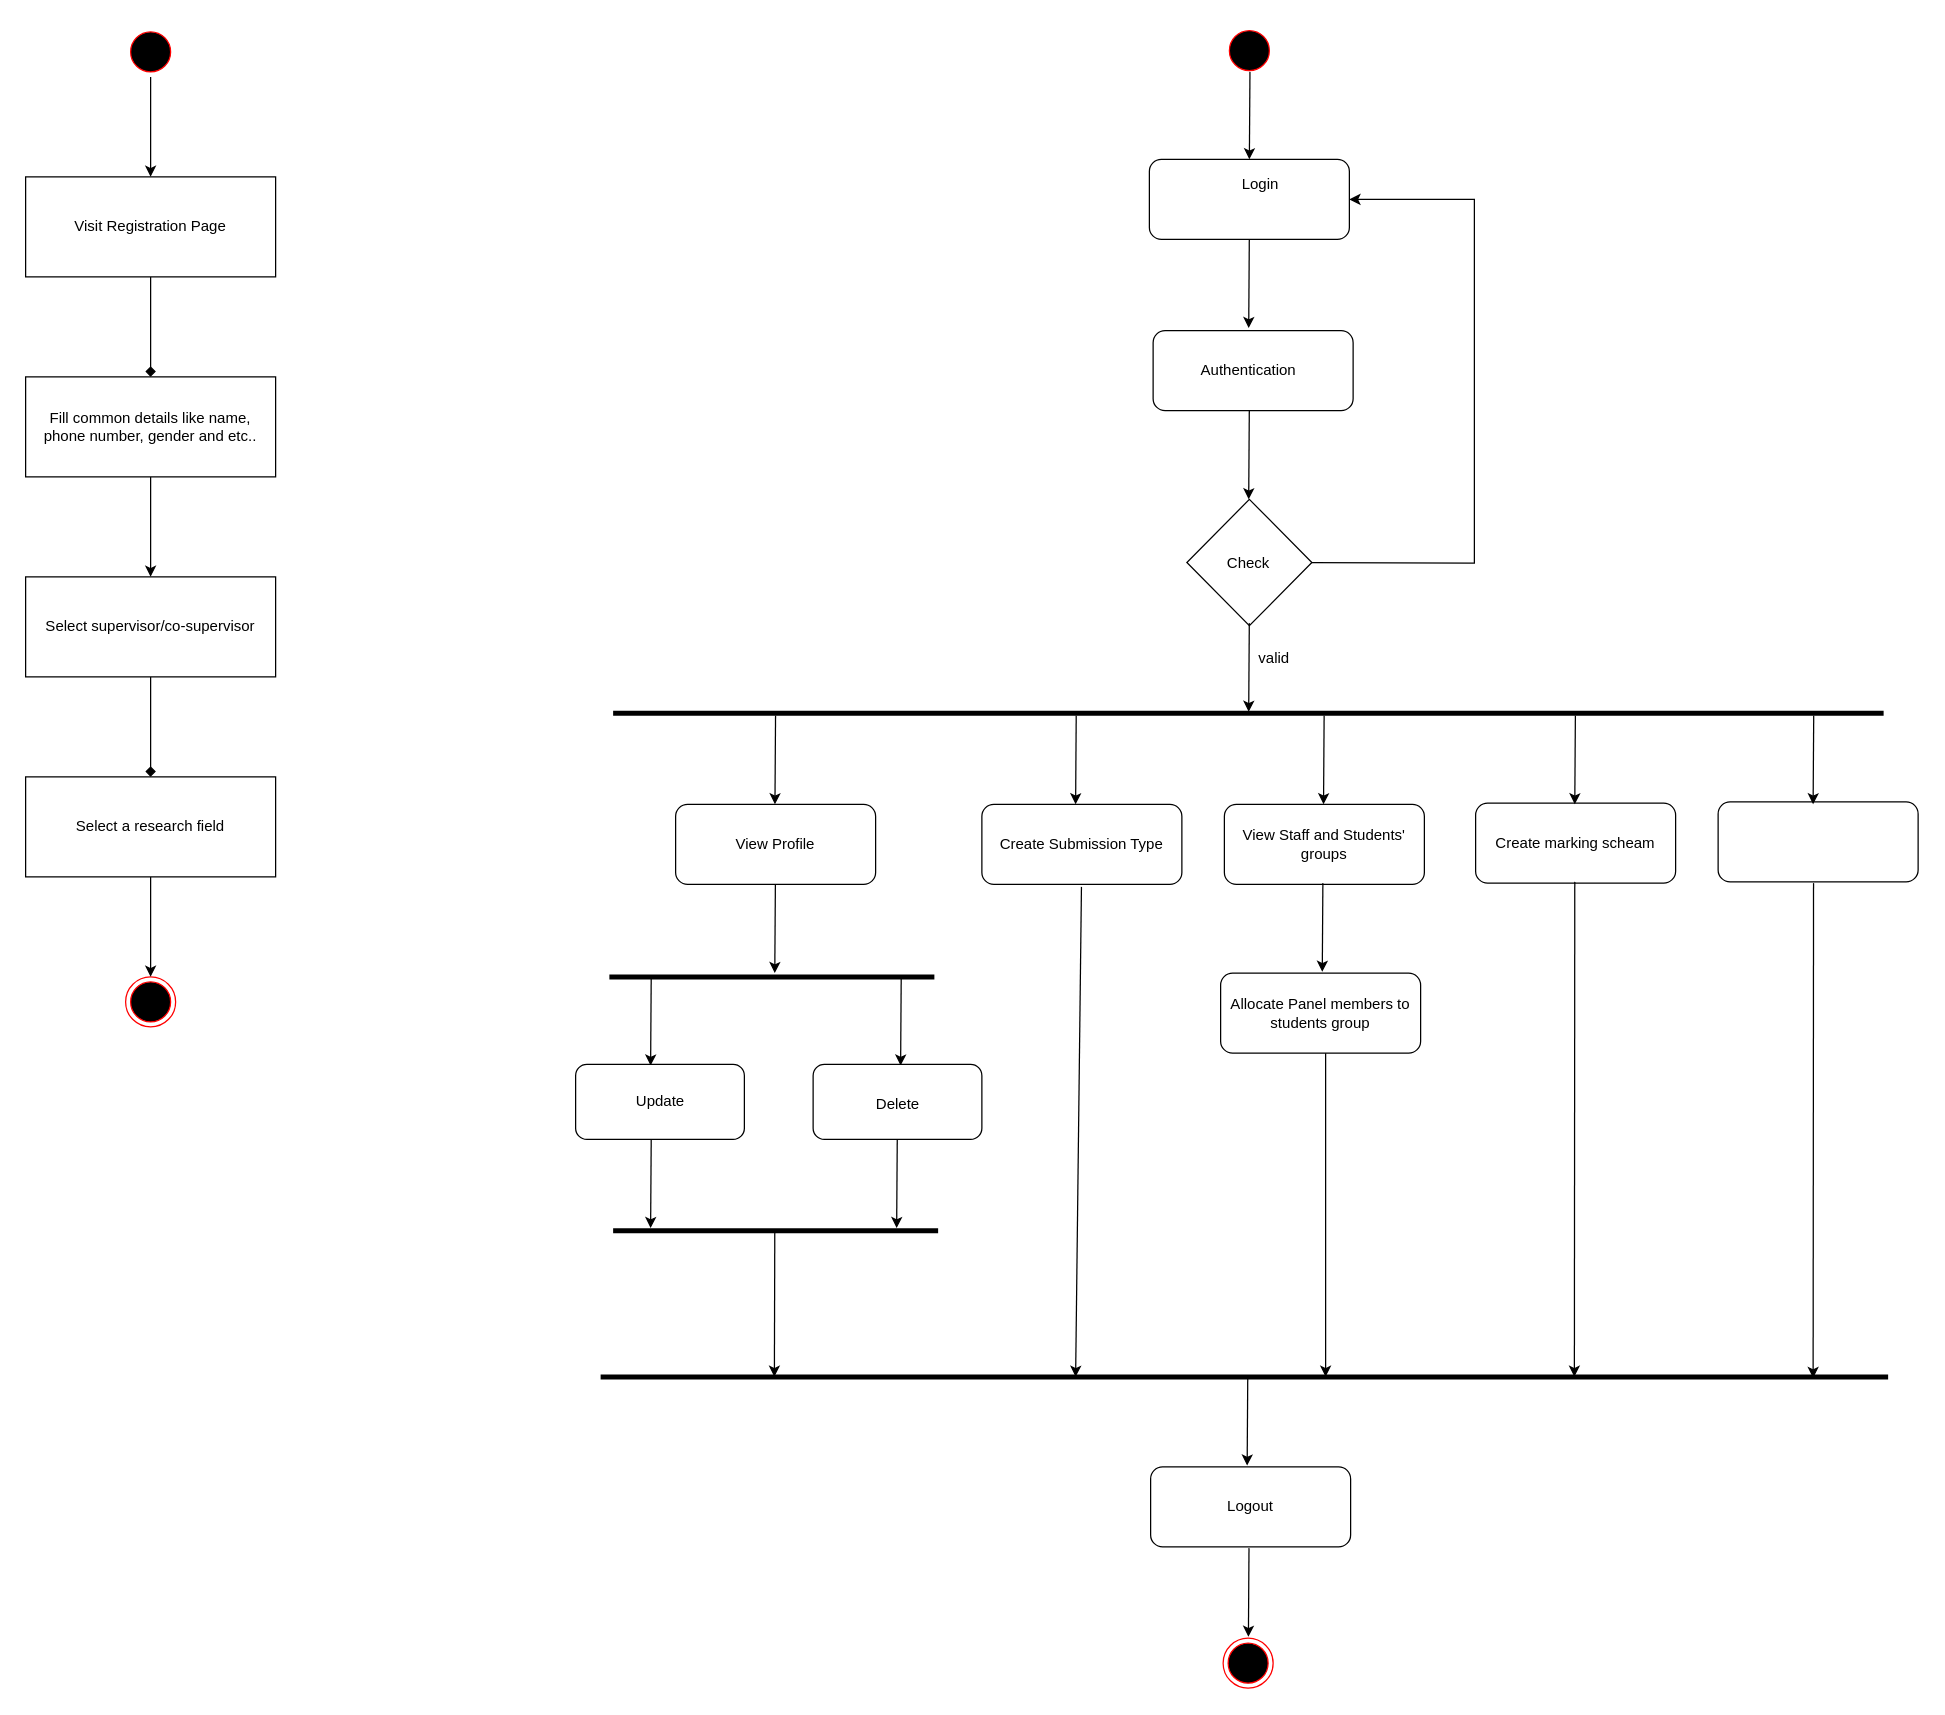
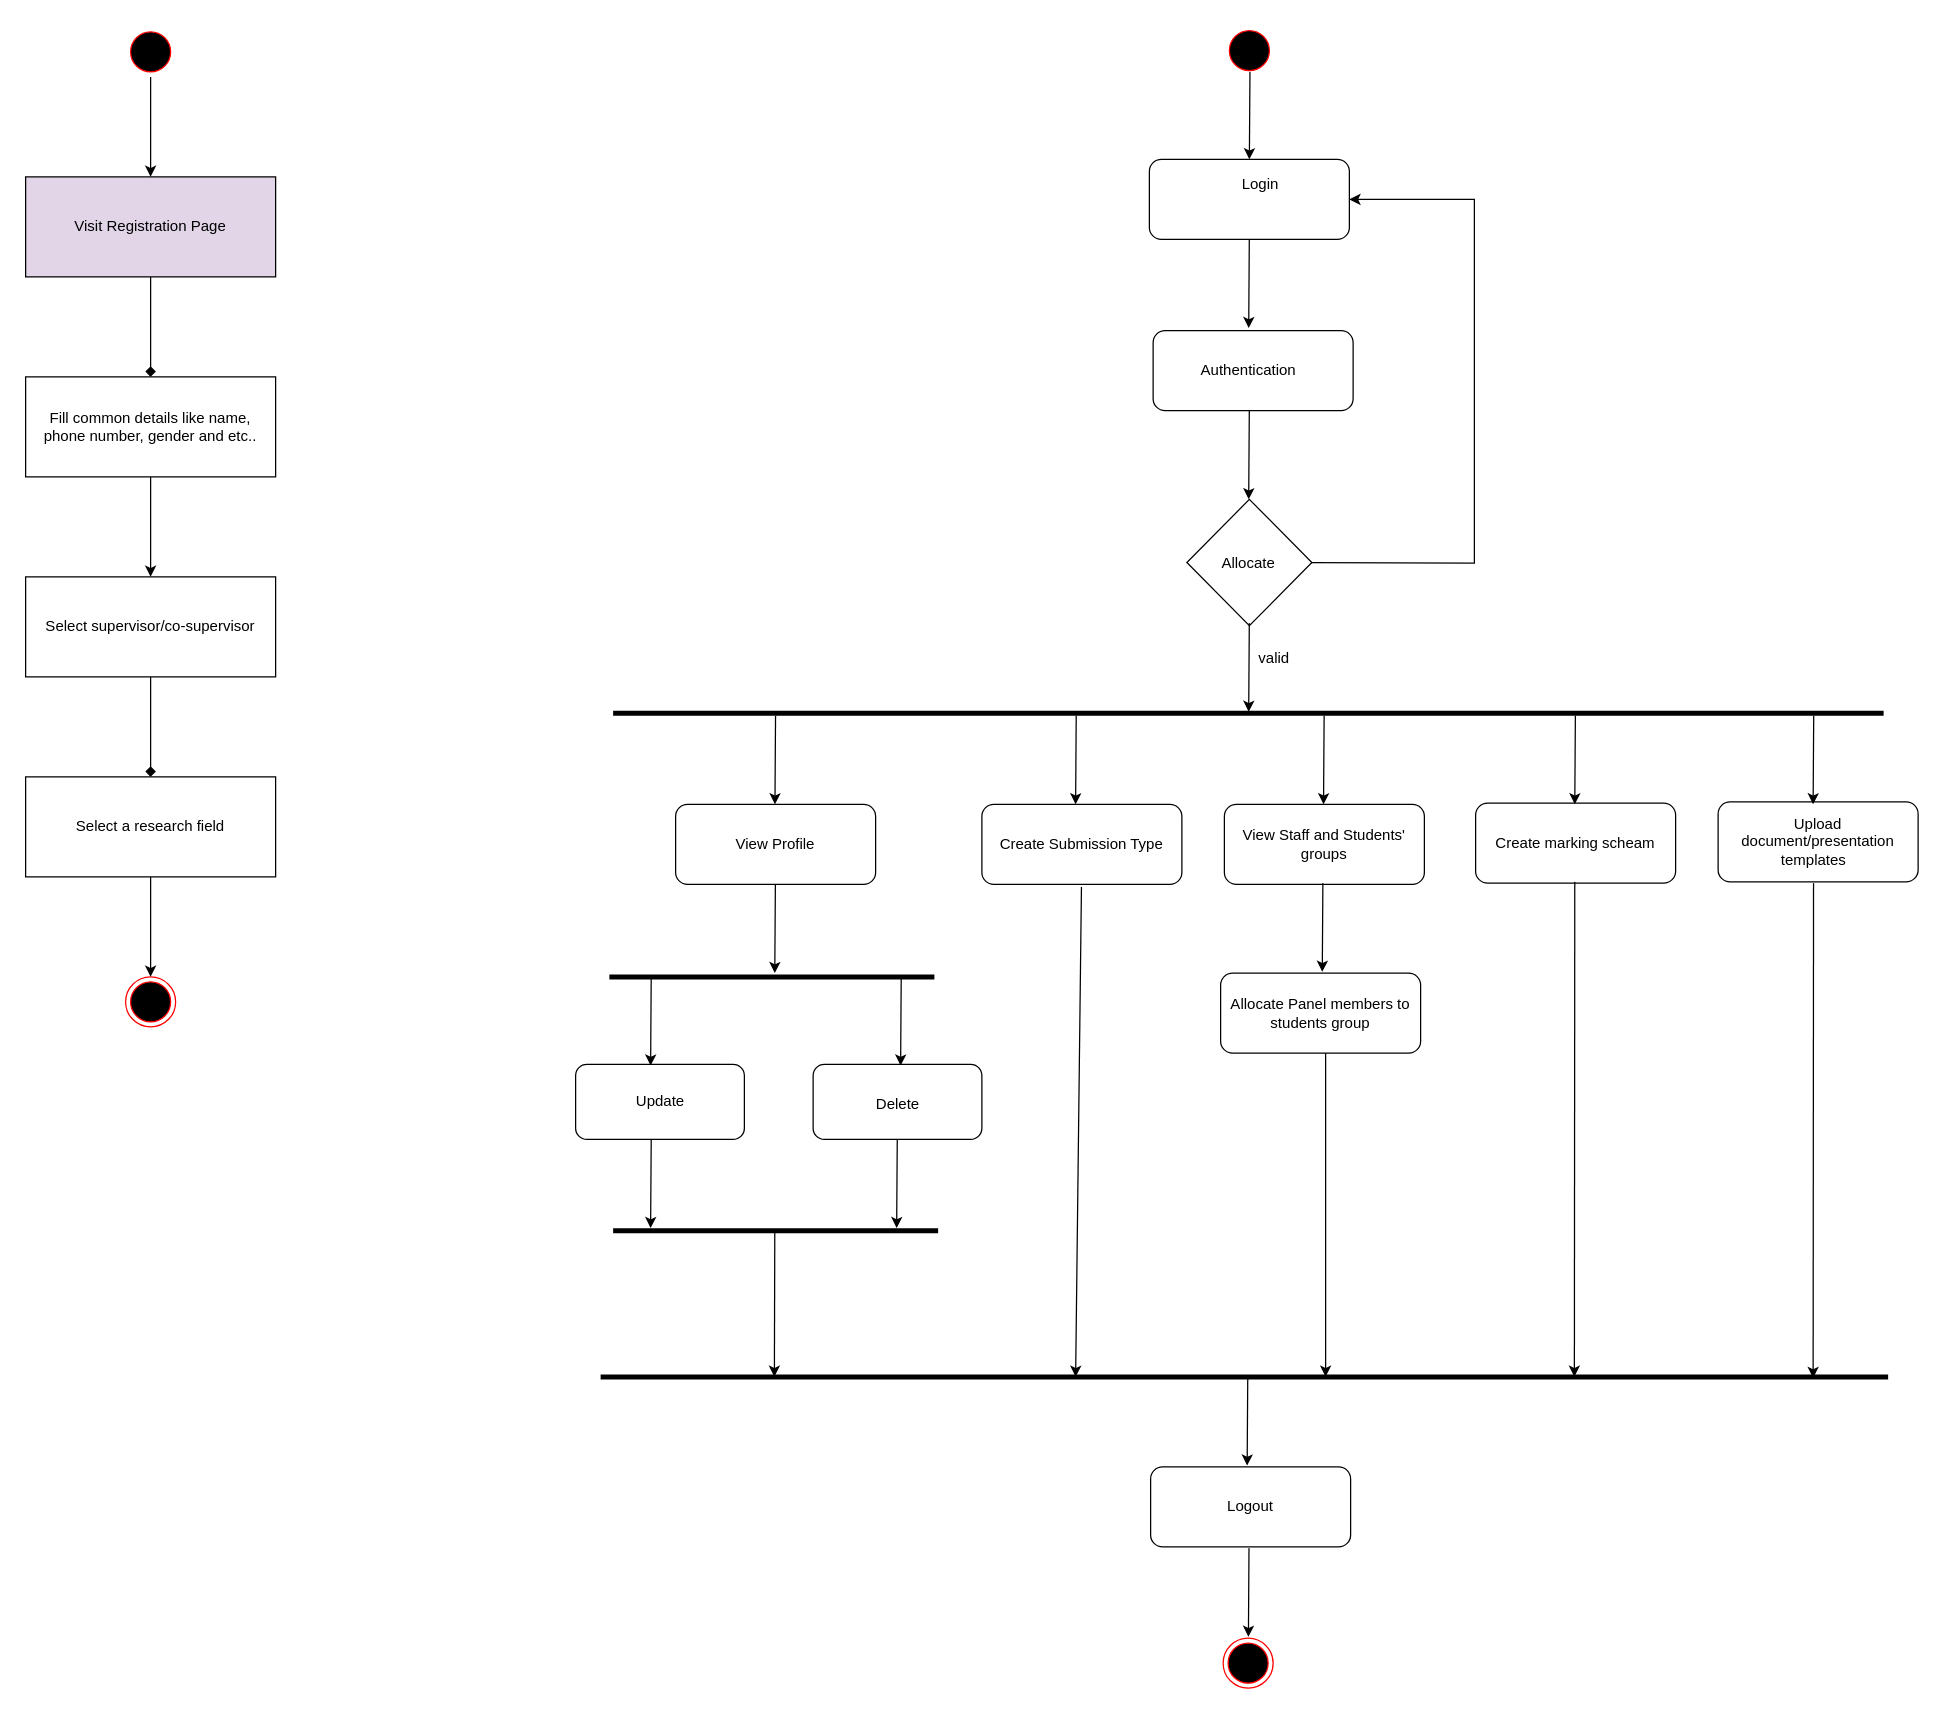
node "Visit Registration Page": fillcolor #ffffff -> #e1d5e7
node "Check": label "Check" -> "Allocate"
node "Upload document/presentation templates": added
